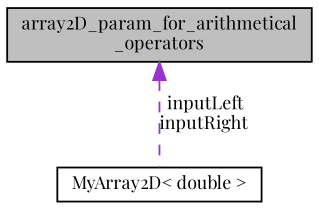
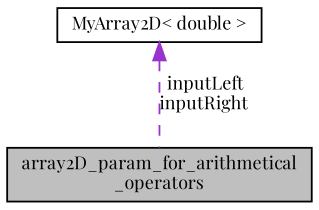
edge "MyArray2D< double >" -> "array2D_param_for_arithmetical _operators": reversed
